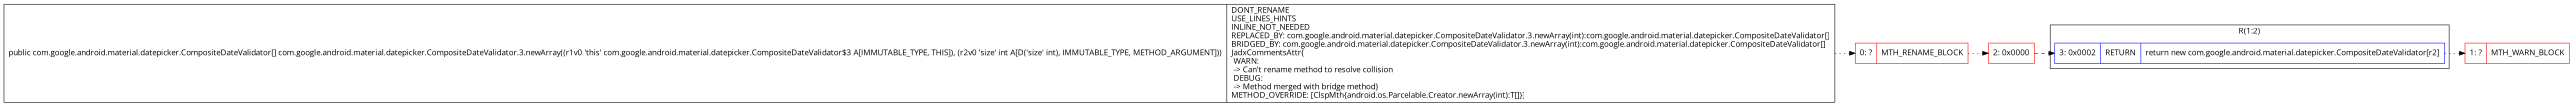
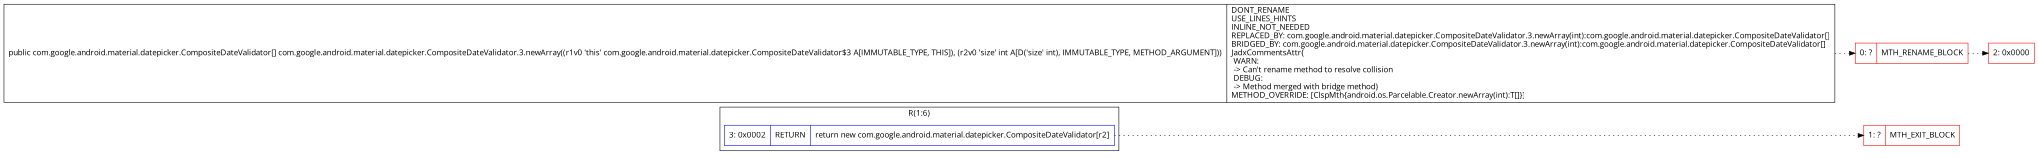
cluster "R(1:2)": label "R(1:2)" -> "R(1:6)"
edge "2: 0x0000" -> "3: 0x0002": removed
node "1: ?": text "MTH_WARN_BLOCK" -> "MTH_EXIT_BLOCK"
